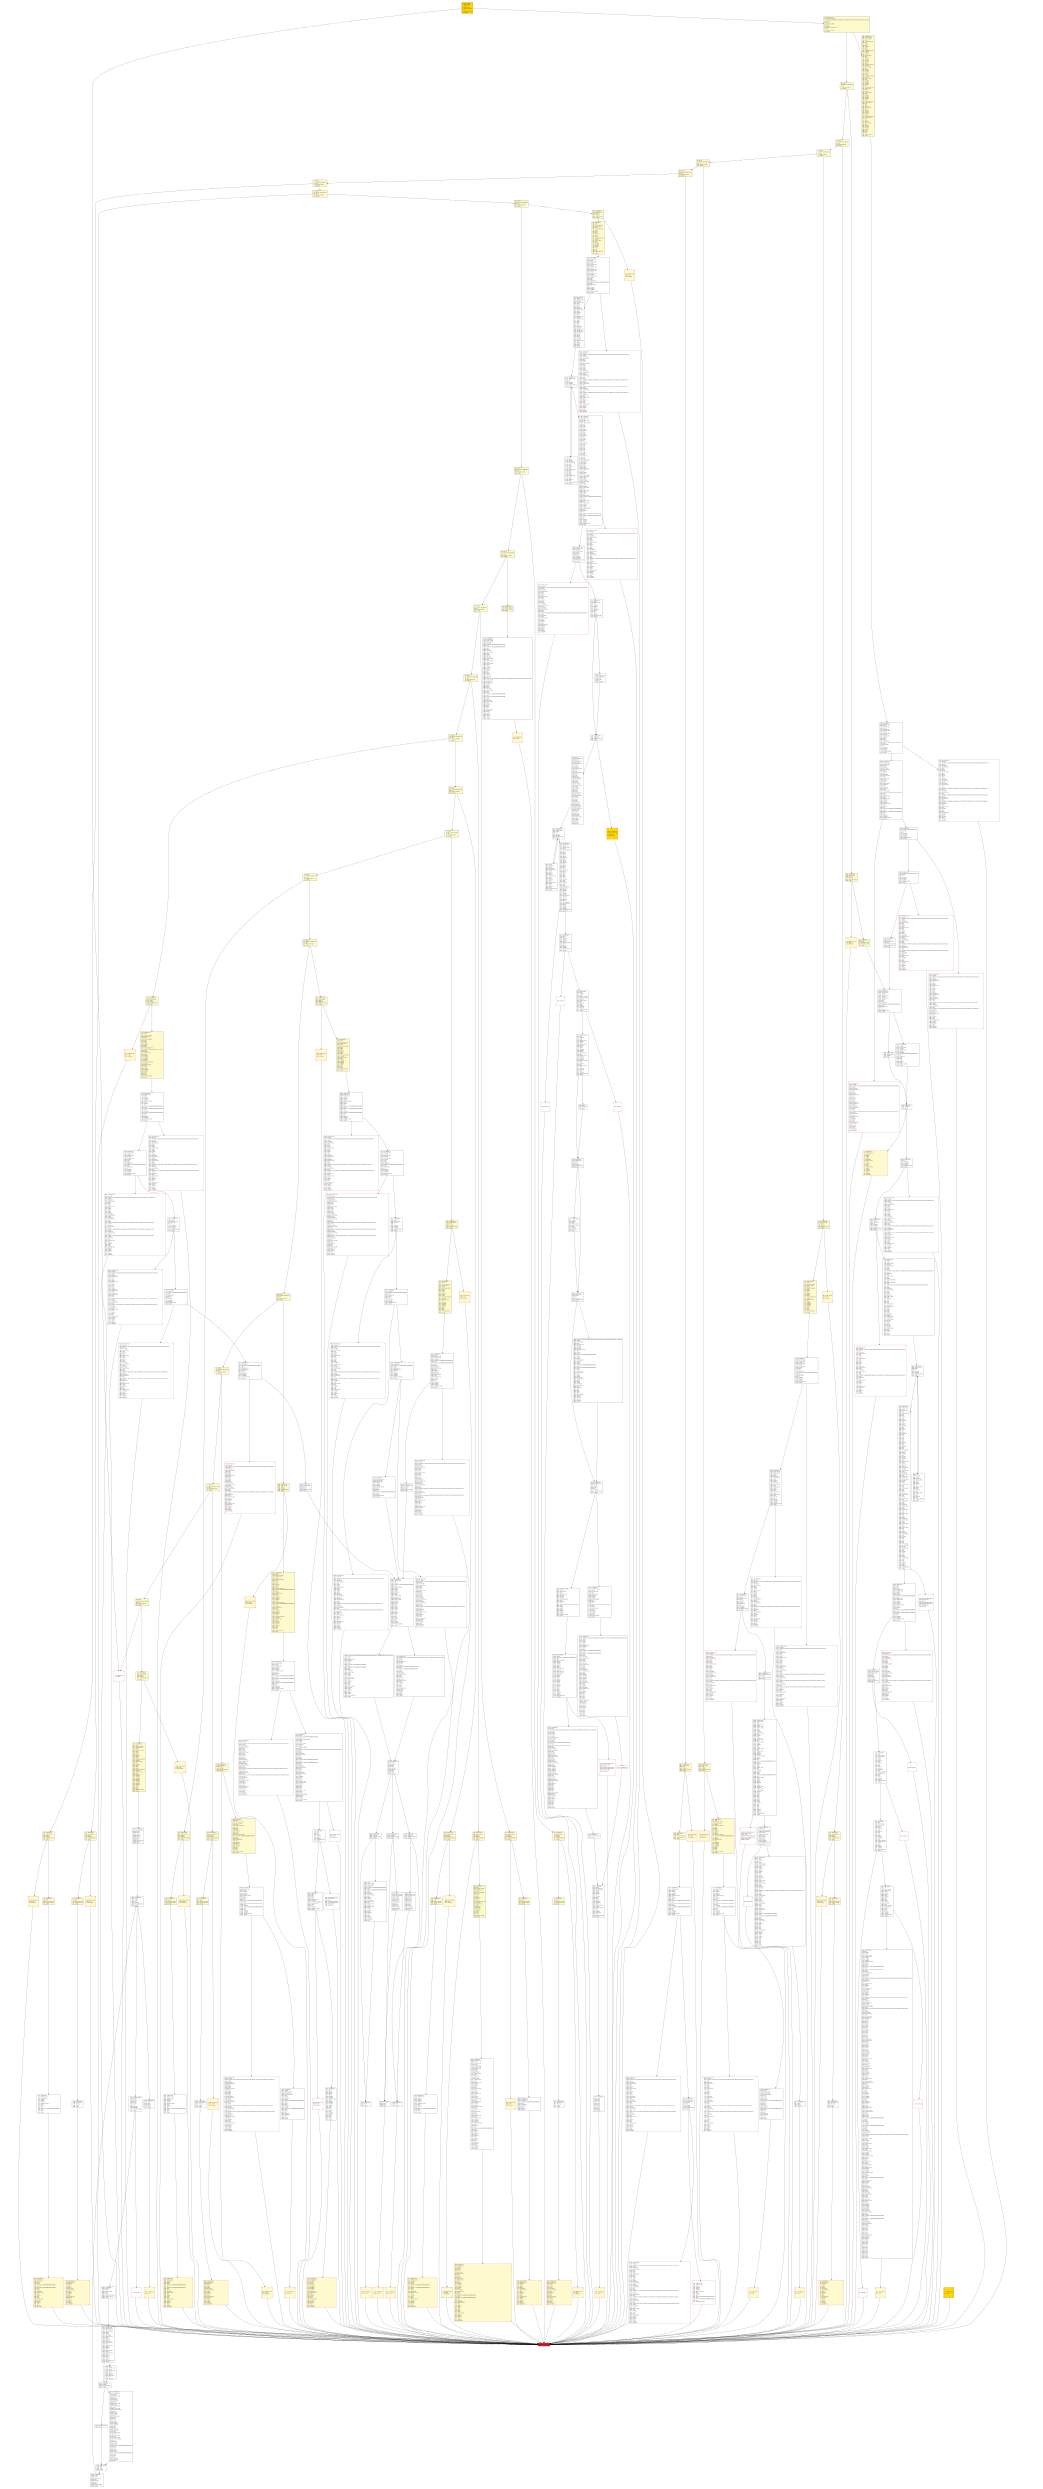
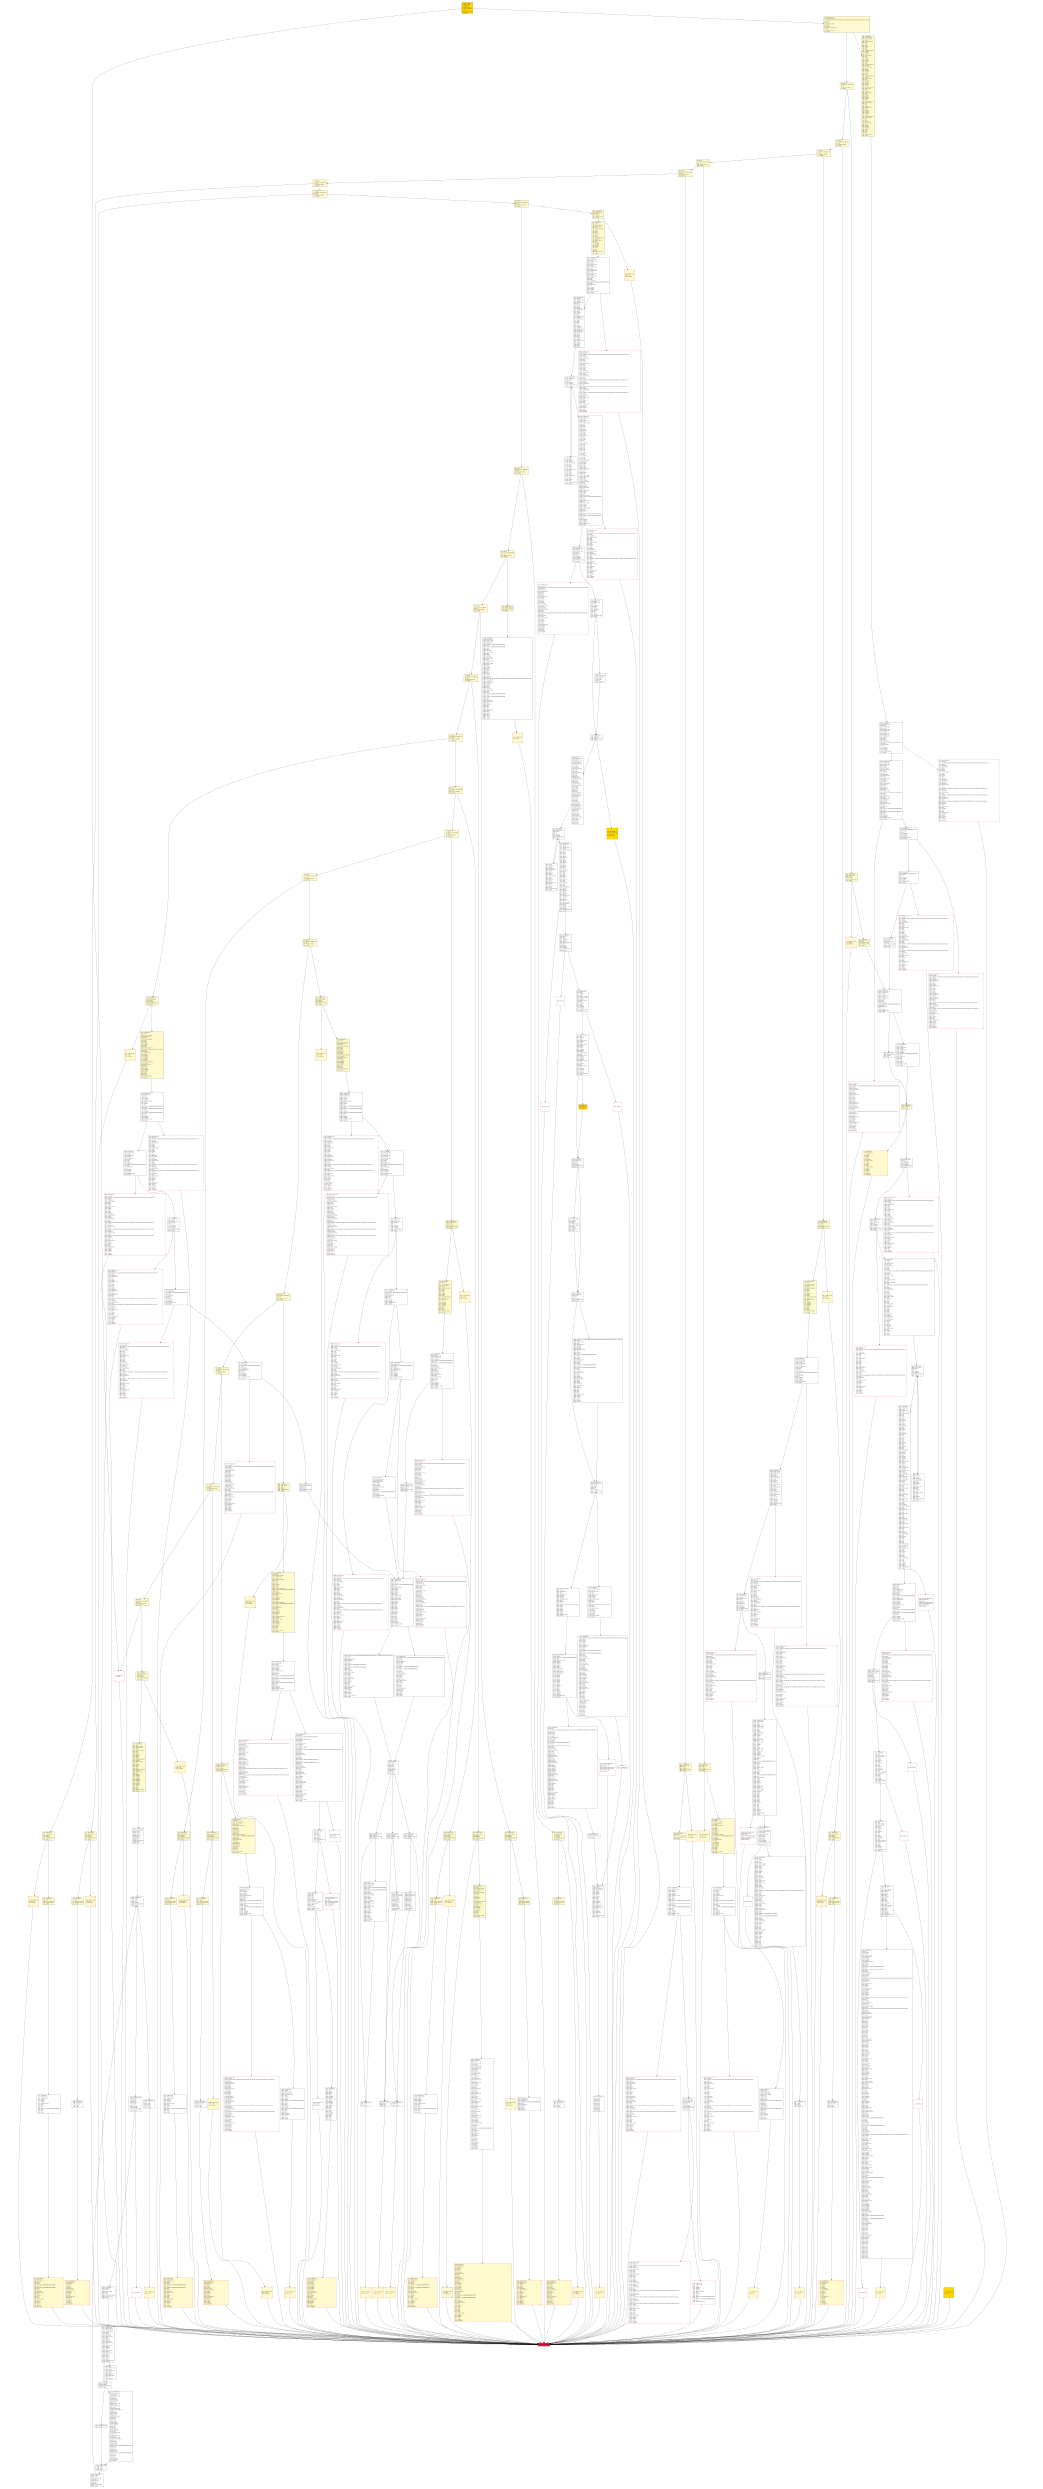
node "6416: DUP3 6417: SWAP2 6418: POP": fillcolor white -> gold
node "4049: JUMPDEST 4050: SWAP1 4051: JUMP": fillcolor white -> lemonchiffon
